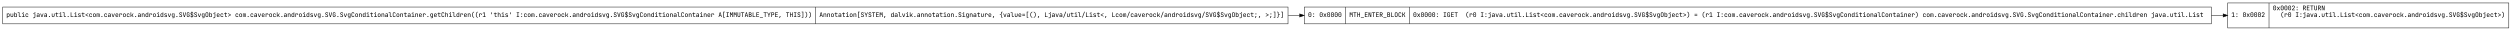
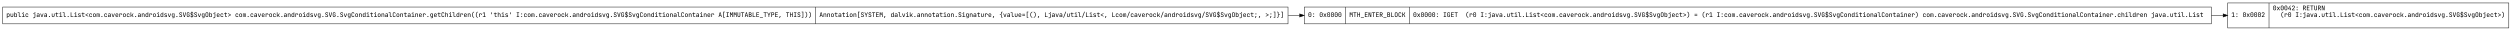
node "1: 0x0002": text "0x0002: RETURN" -> "0x0042: RETURN"
